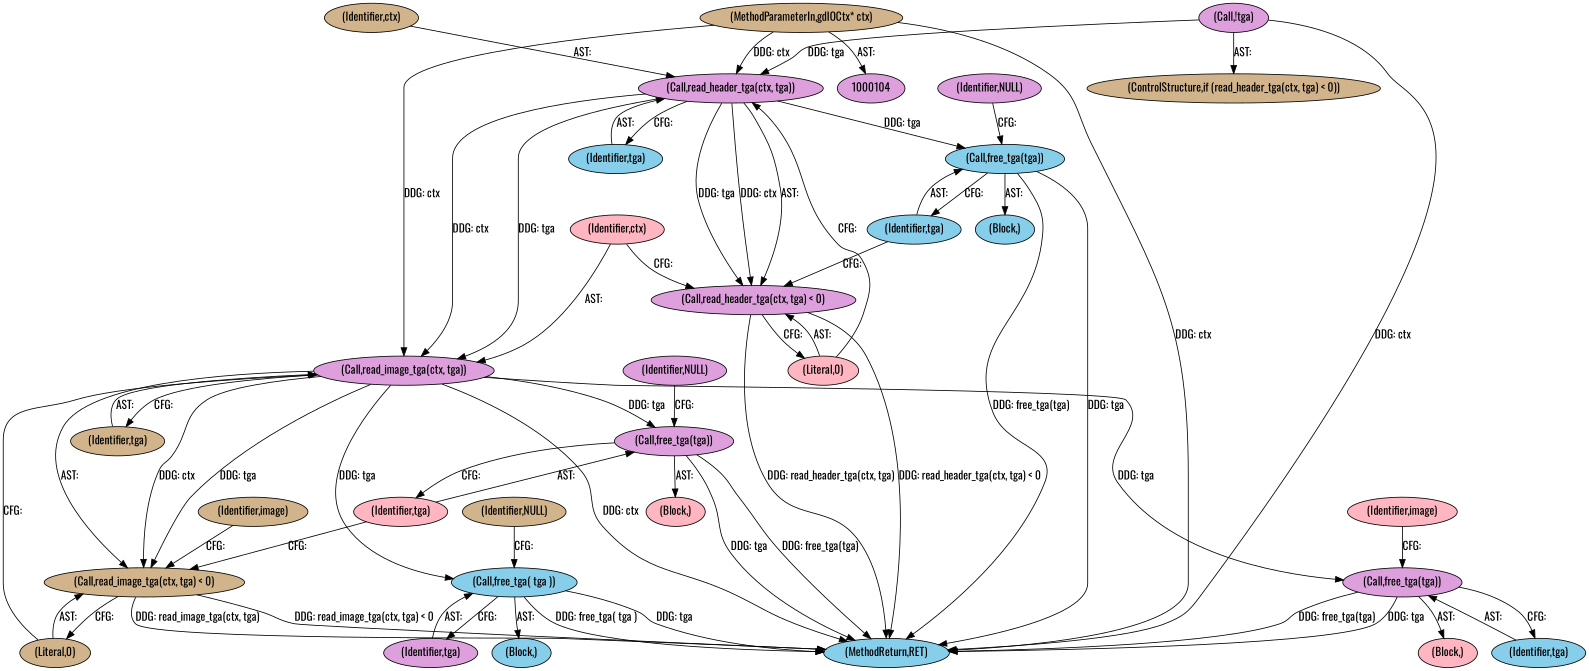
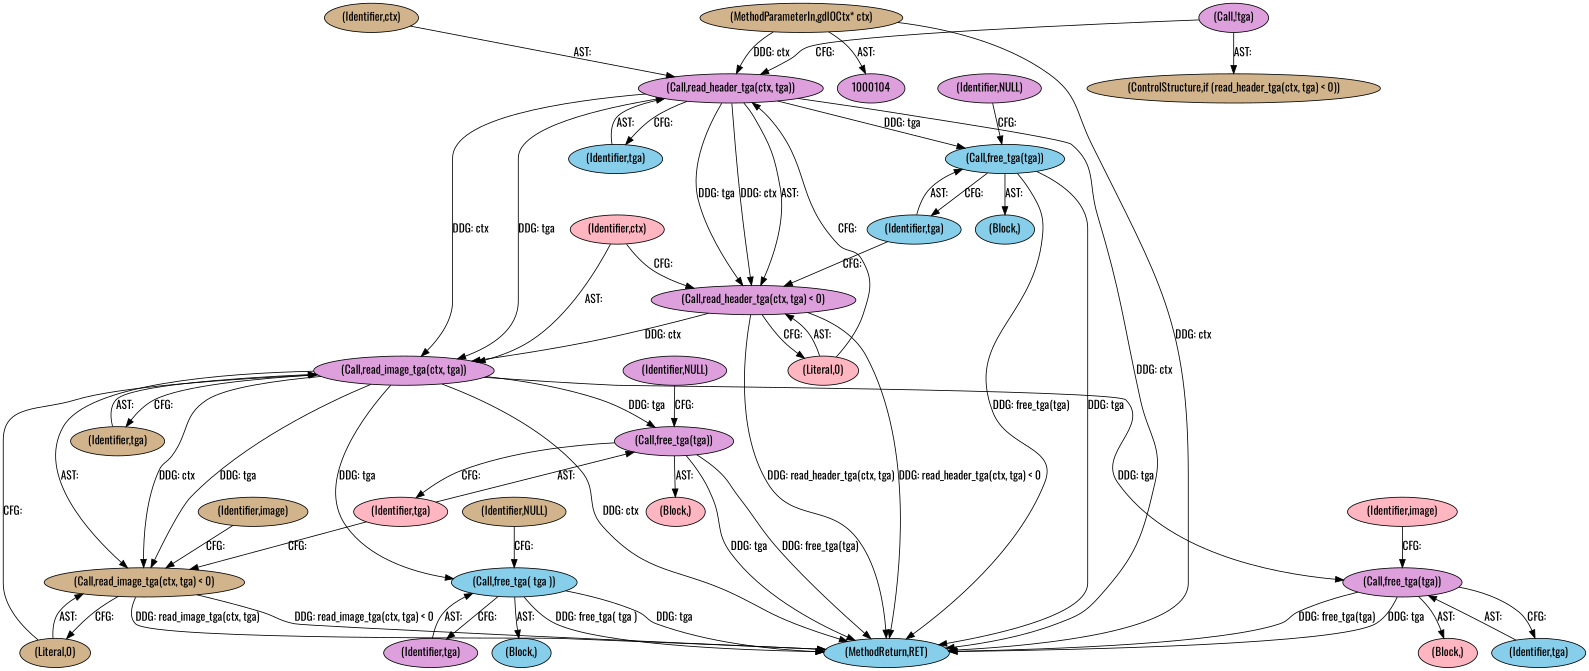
edge "(Call,!tga)" -> "(Call,read_header_tga(ctx, tga))": label "DDG: tga" -> "CFG: "
edge "(MethodParameterIn,gdIOCtx* ctx)" -> "(Call,read_image_tga(ctx, tga))": now "(Call,read_header_tga(ctx, tga) < 0)" -> "(Call,read_image_tga(ctx, tga))"
edge "(Call,!tga)" -> "(MethodReturn,RET)": now "(Call,read_header_tga(ctx, tga))" -> "(MethodReturn,RET)"
